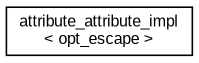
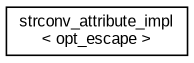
node "attribute_attribute_impl < opt_escape >": label "attribute_attribute_impl < opt_escape >" -> "strconv_attribute_impl < opt_escape >"
